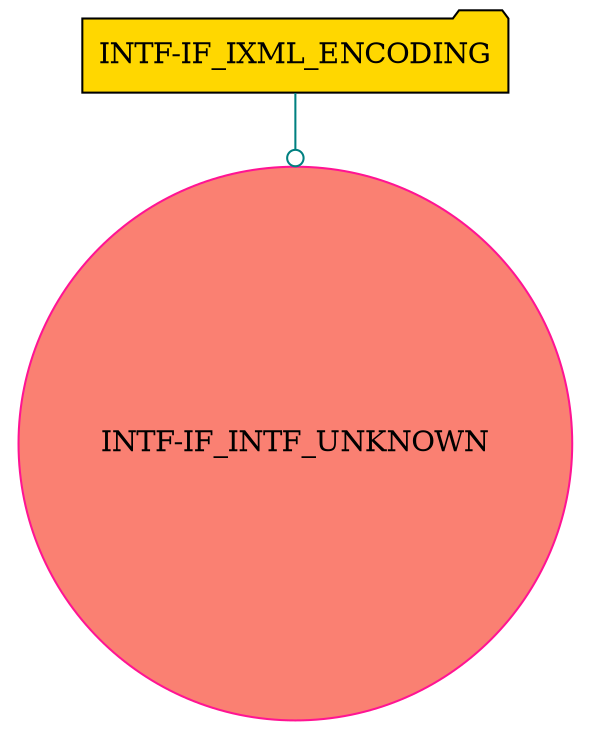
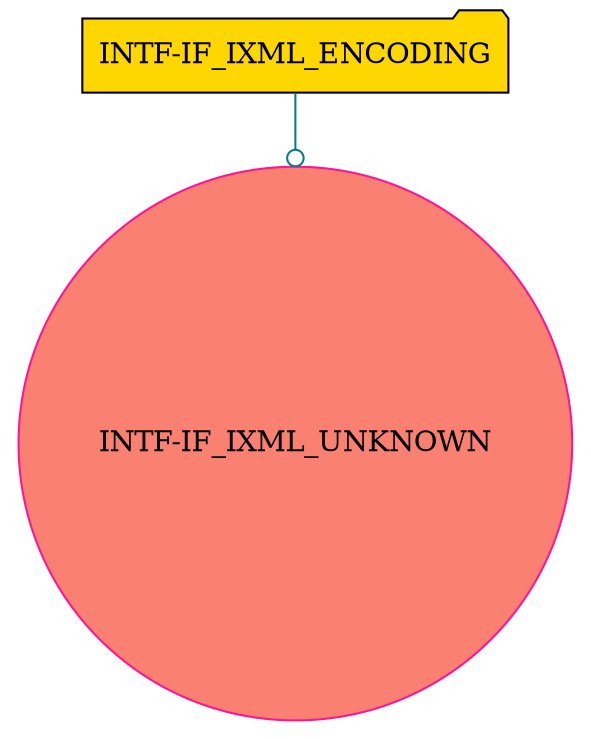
node "INTF-IF_INTF_UNKNOWN": label "INTF-IF_INTF_UNKNOWN" -> "INTF-IF_IXML_UNKNOWN"
